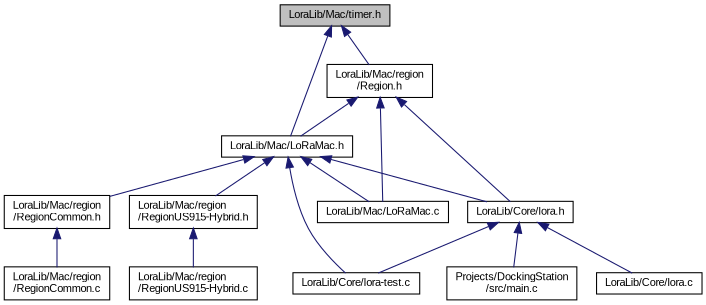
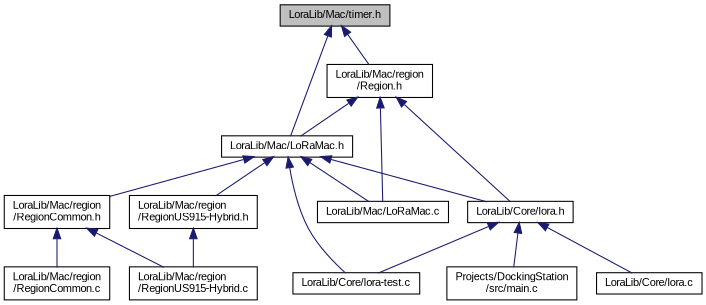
edge "LoraLib/Mac/region /RegionUS915-Hybrid.c" -> "LoraLib/Mac/region /RegionCommon.h": added
